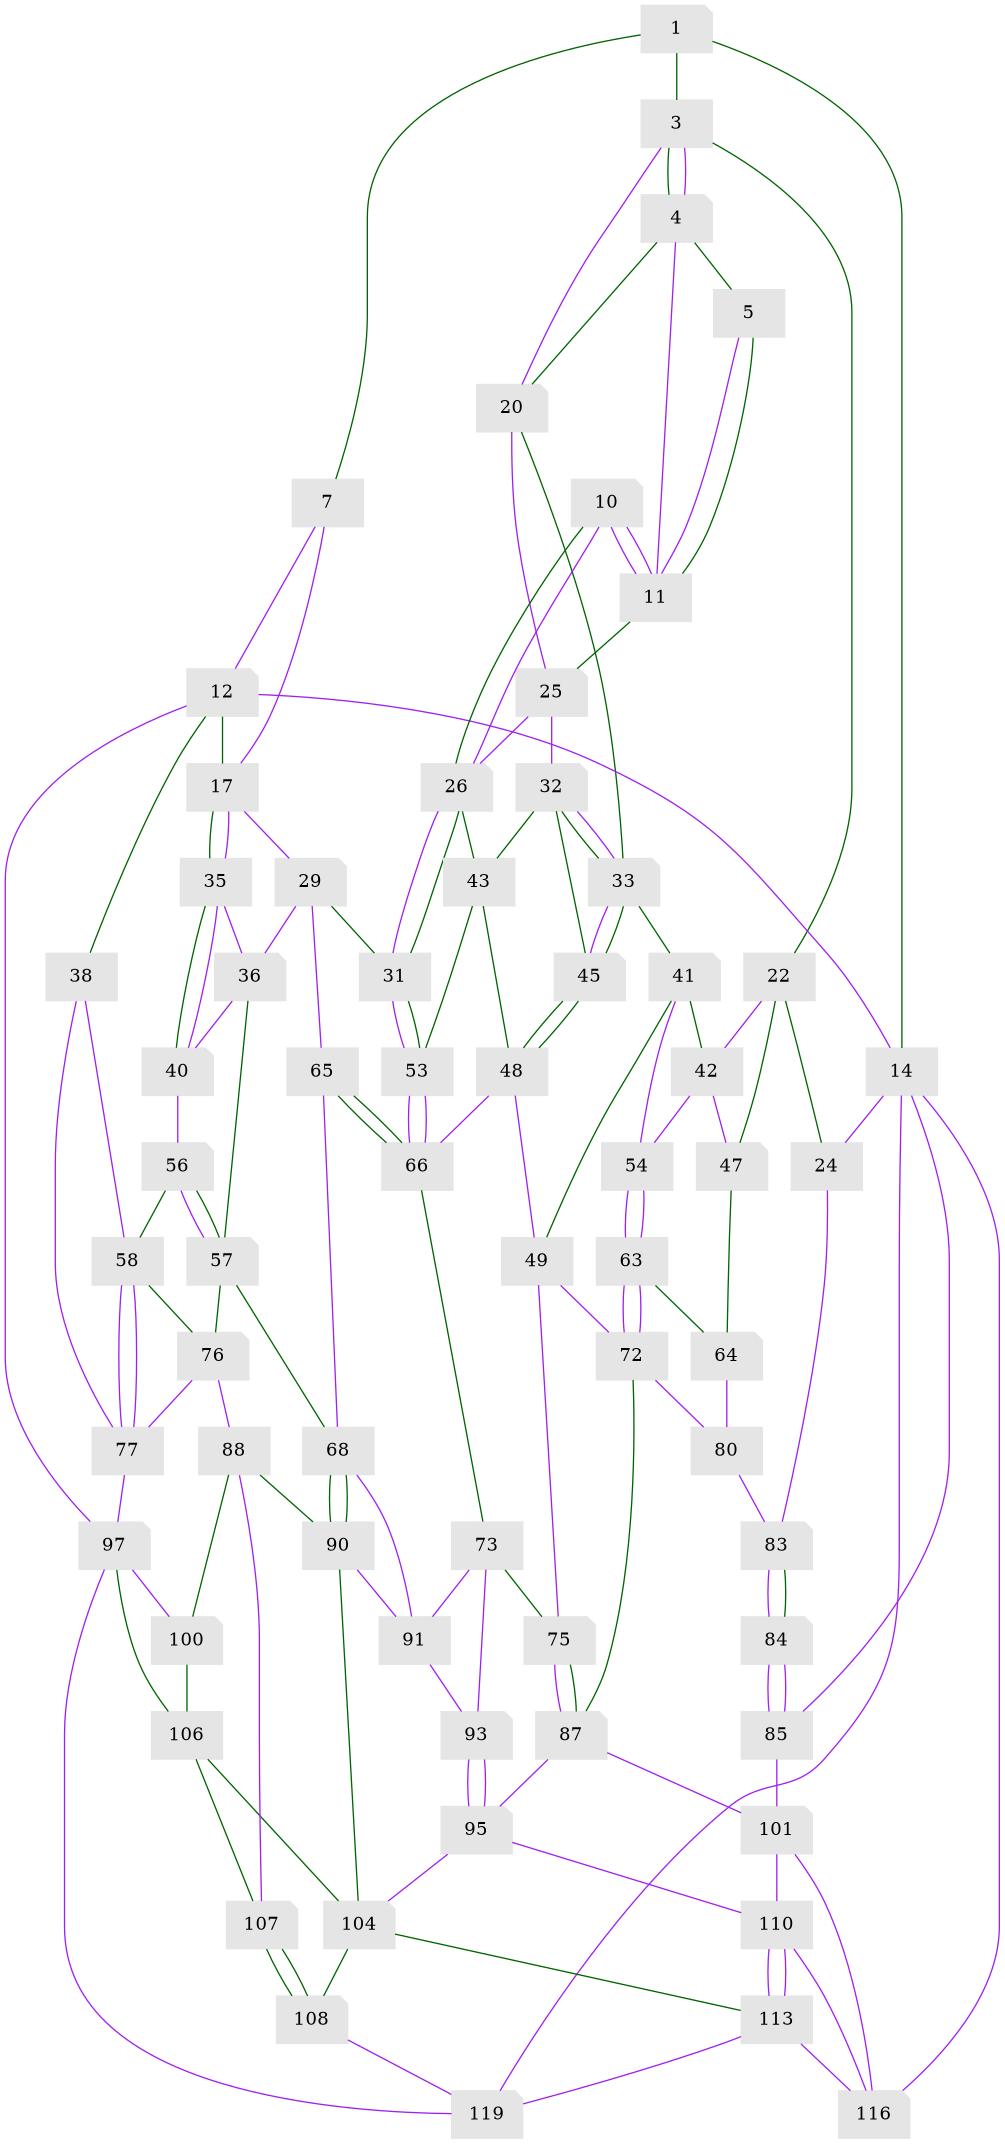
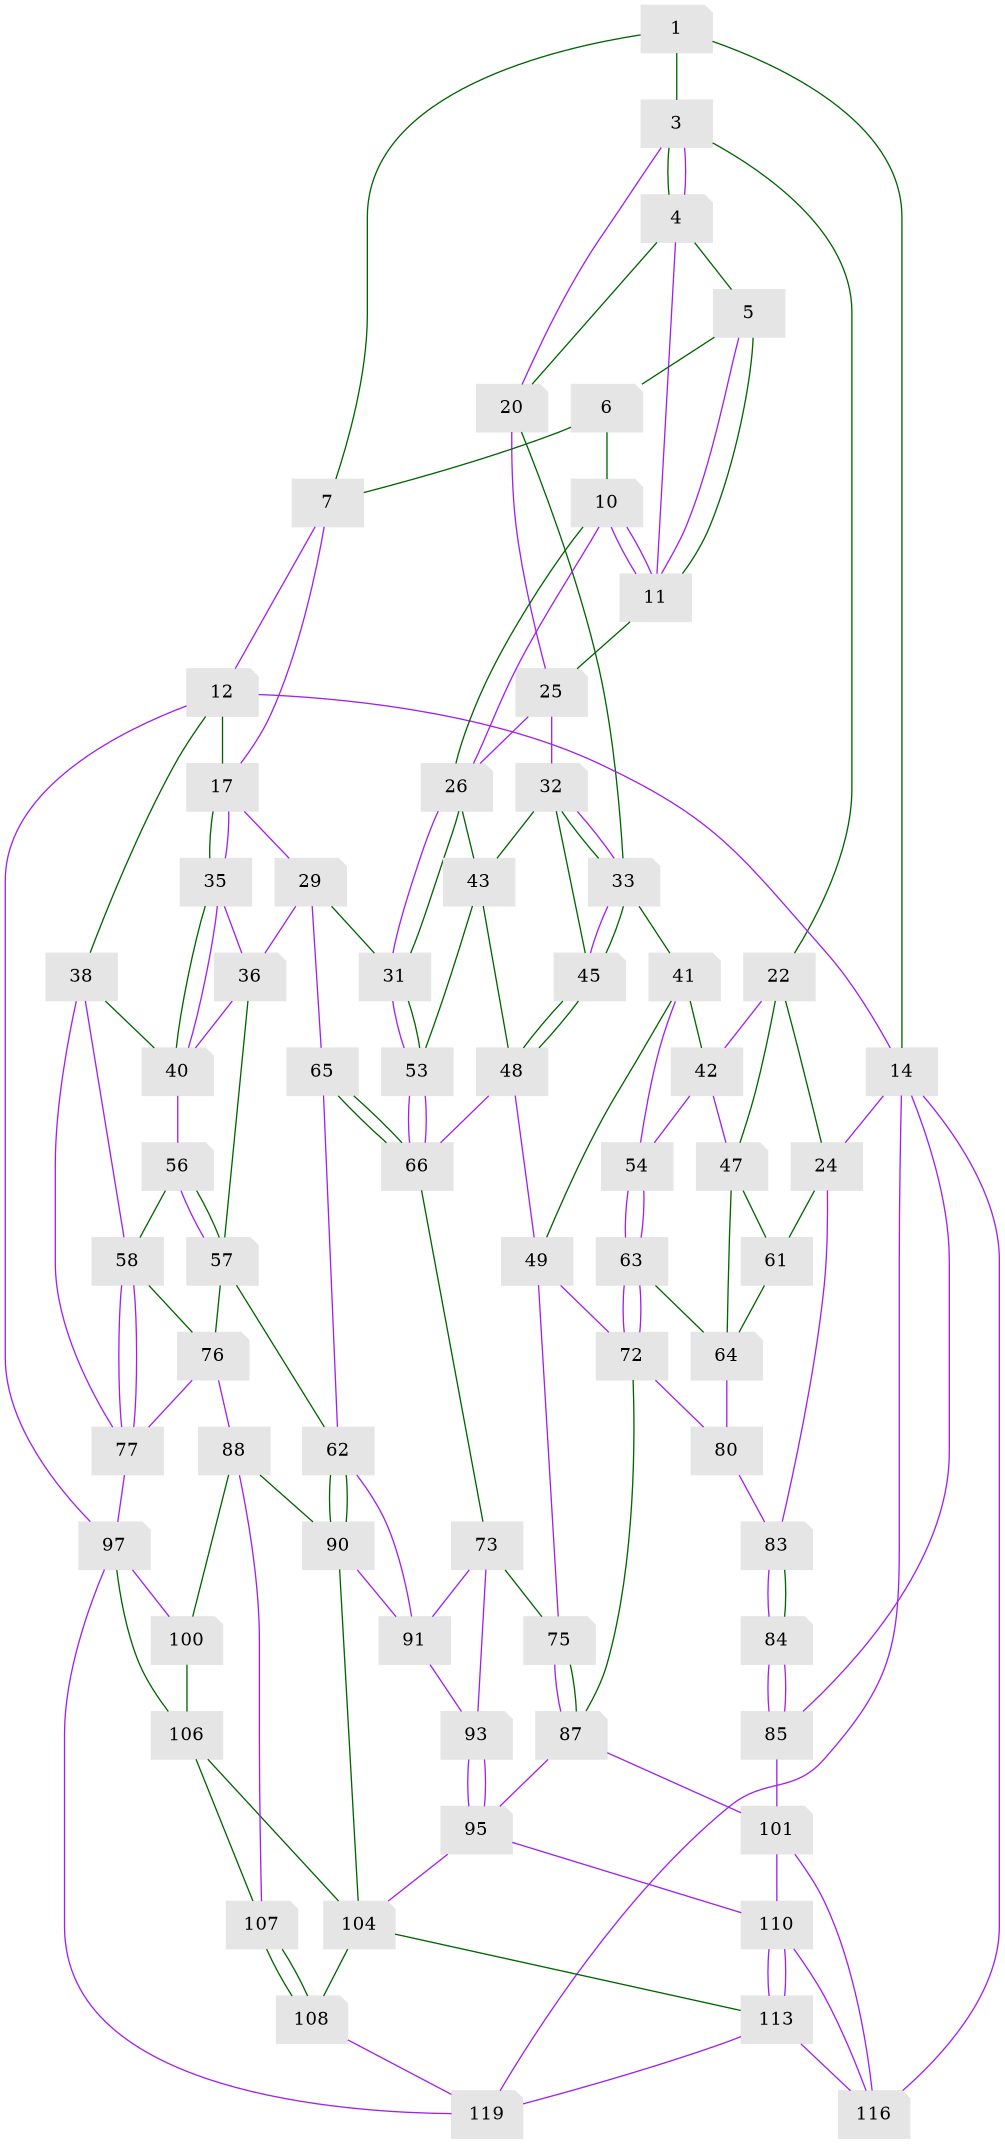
node "6": added
edge "38" -- "40": added
node "61": added
node "68": label "68" -> "62"
